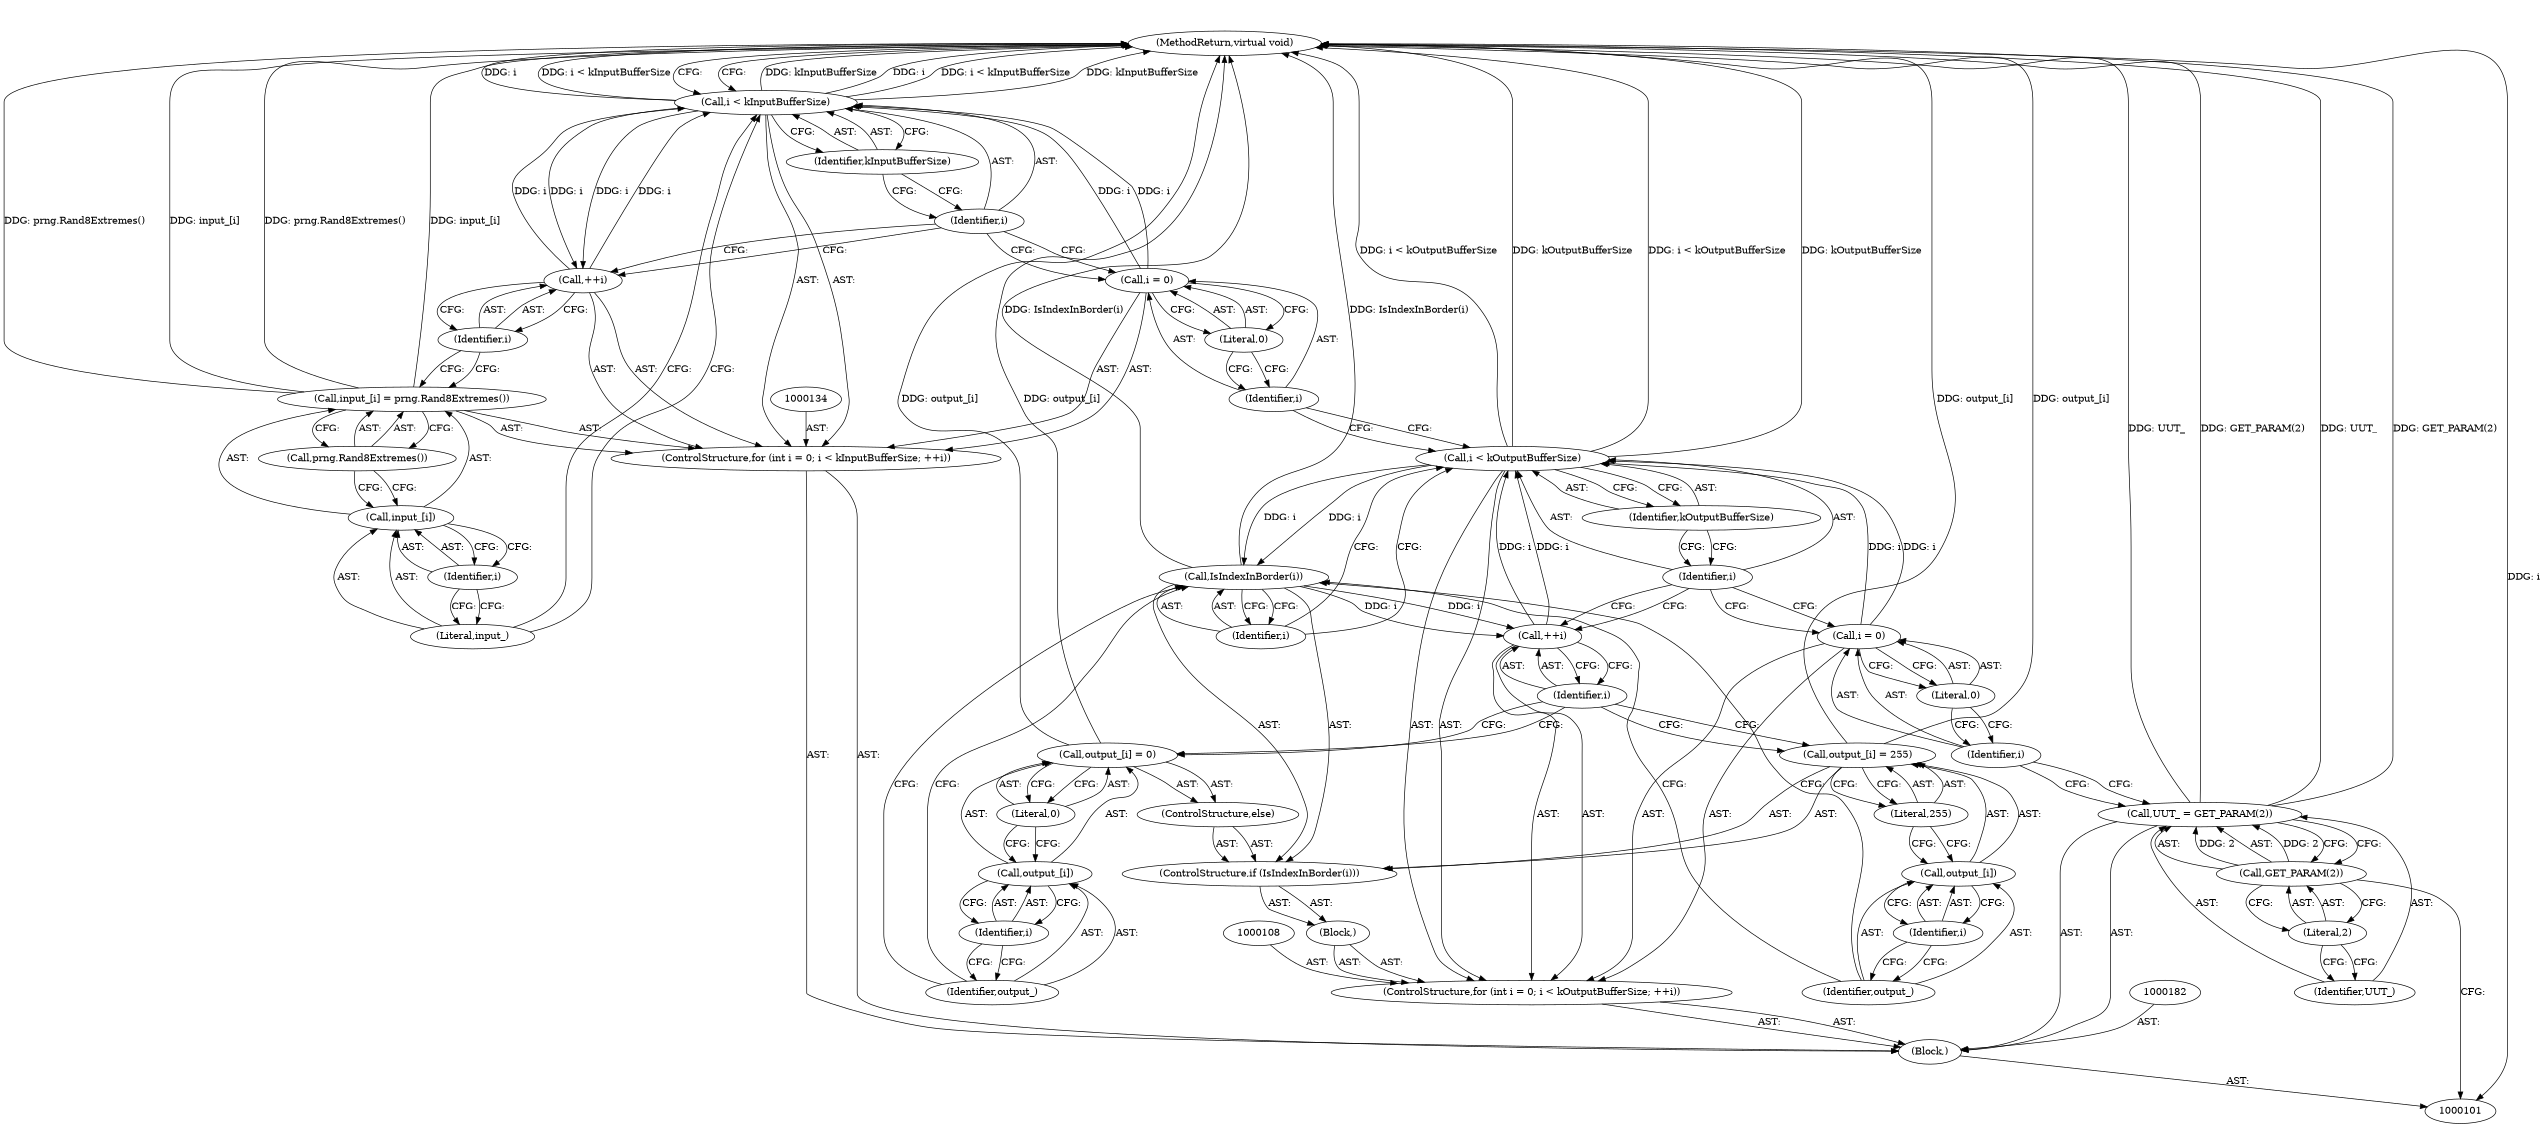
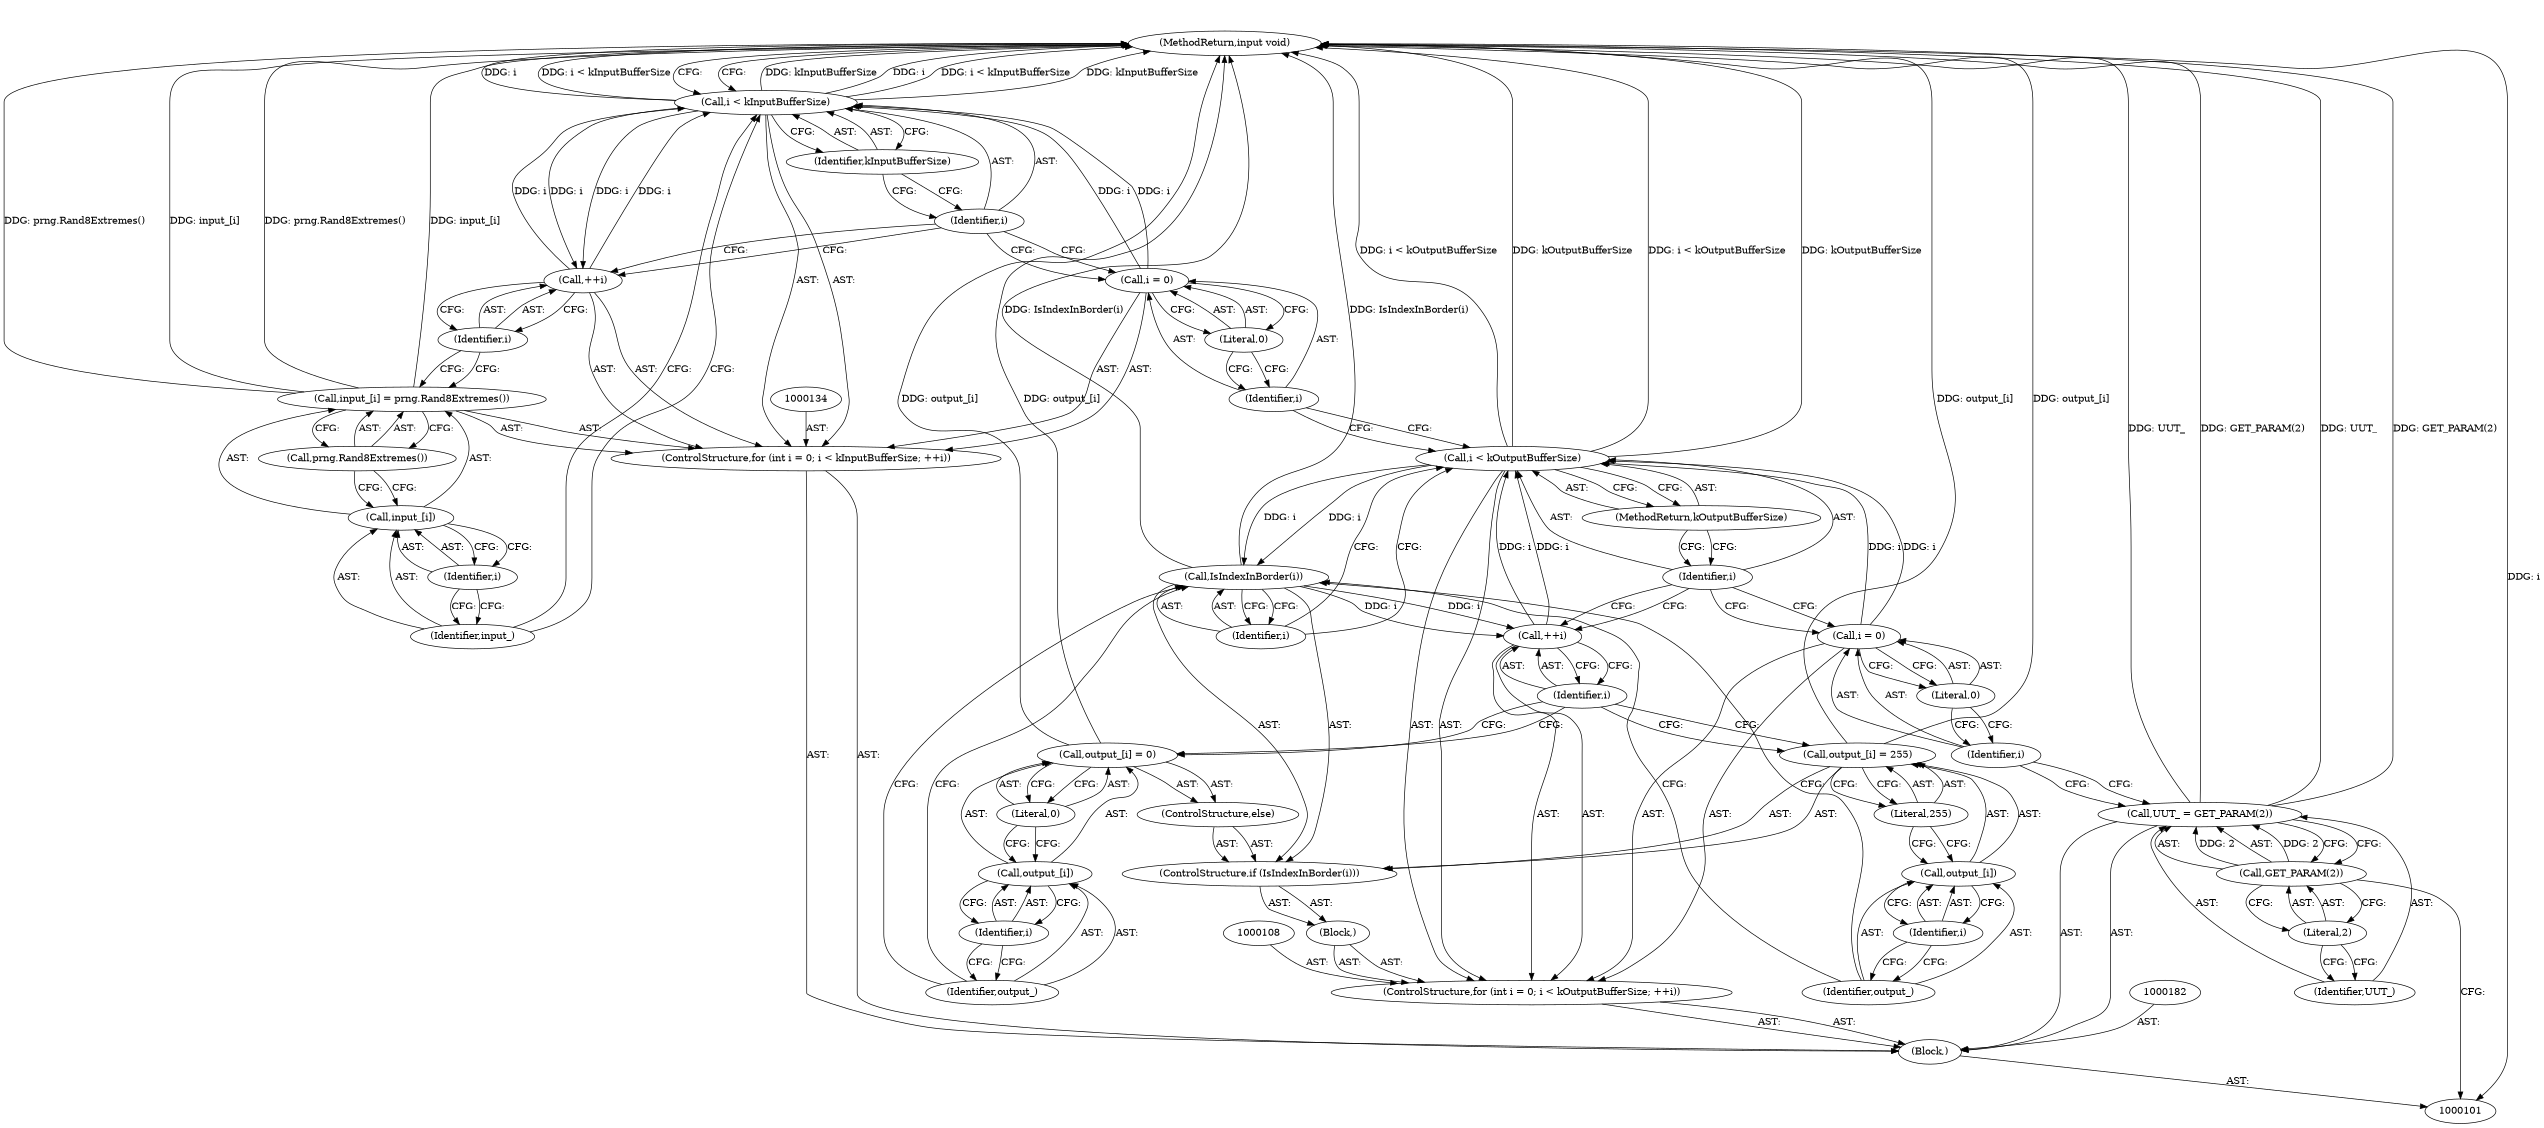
node "(MethodReturn,virtual void)": label "(MethodReturn,virtual void)" -> "(MethodReturn,input void)"
node "(Identifier,kOutputBufferSize)": label "(Identifier,kOutputBufferSize)" -> "(MethodReturn,kOutputBufferSize)"
node "(Literal,input_)": label "(Literal,input_)" -> "(Identifier,input_)"
